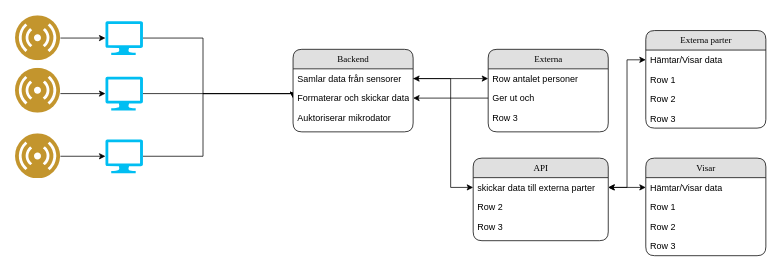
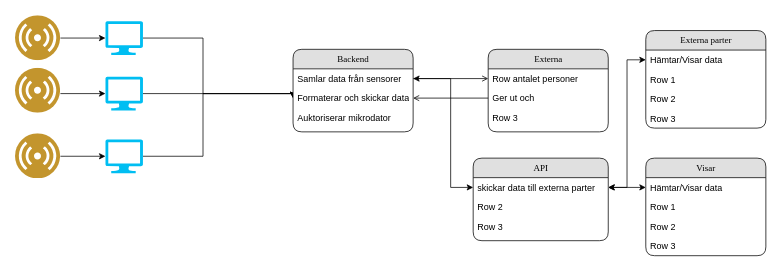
edge "Samlar data från sensorer" -> "Row antalet personer": arrowhead classic -> open
edge "Ger ut och" -> "Formaterar och skickar data": arrowhead classic -> open
